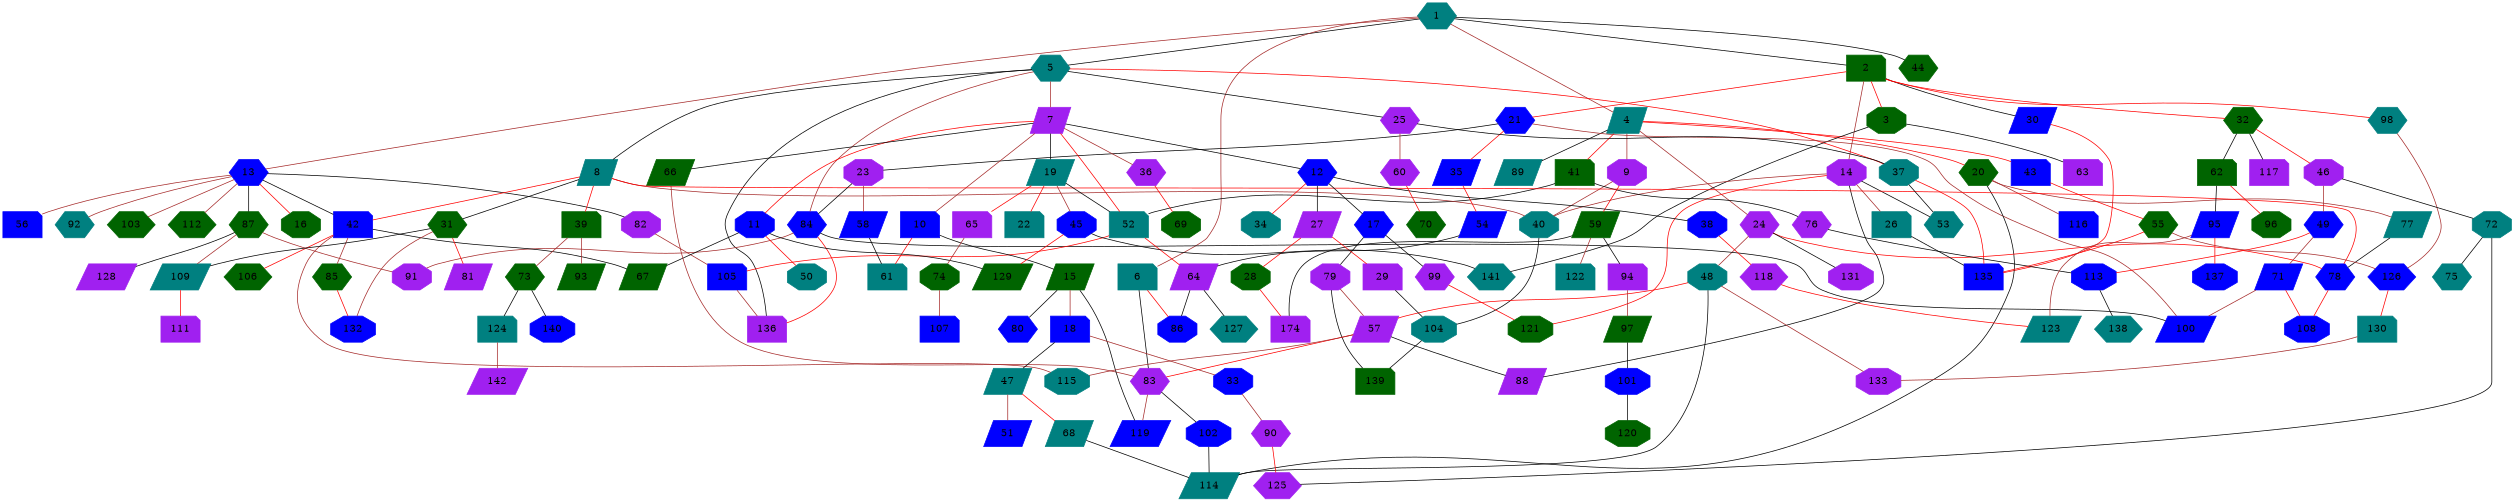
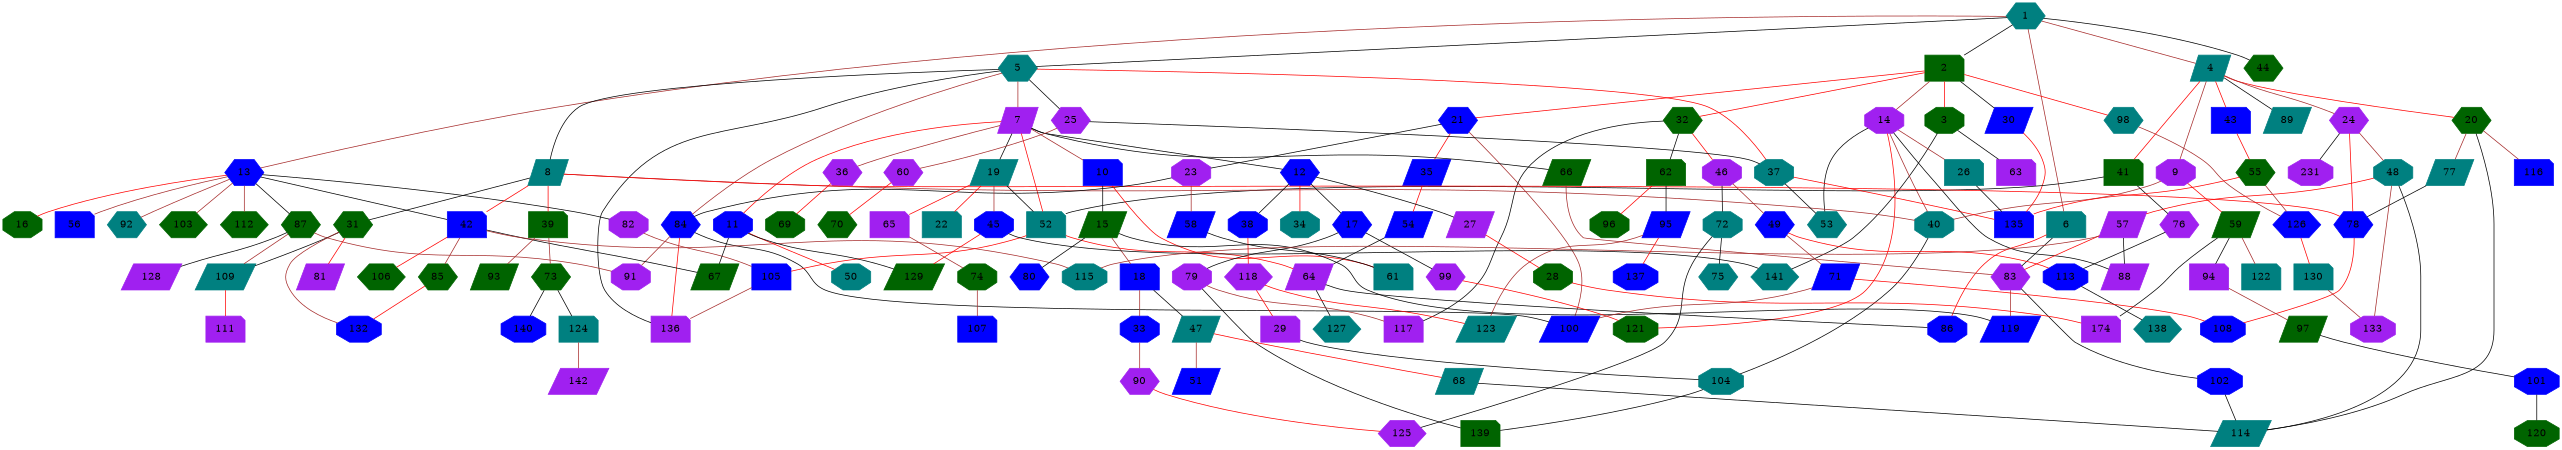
edge "27" -- "29": now "118" -- "29"
node "131": label "131" -> "231"
edge "79" -- "57": now "79" -- "117"
